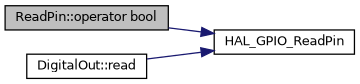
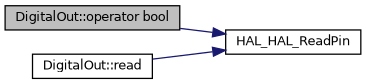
node "ReadPin::operator bool": label "ReadPin::operator bool" -> "DigitalOut::operator bool"
node "HAL_GPIO_ReadPin": label "HAL_GPIO_ReadPin" -> "HAL_HAL_ReadPin"
